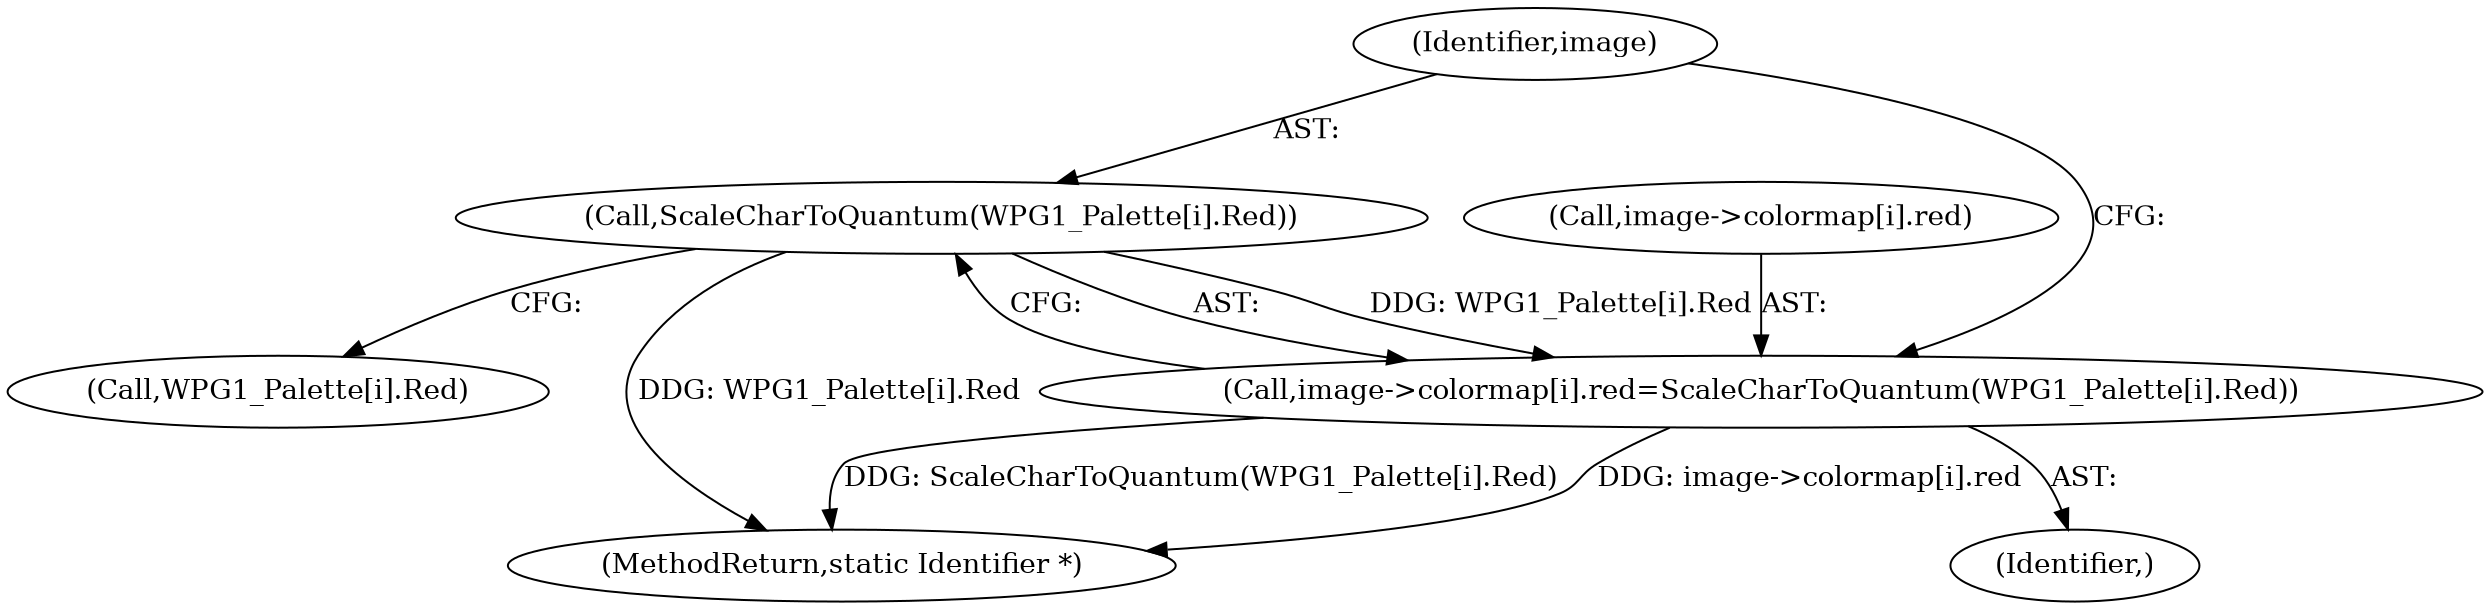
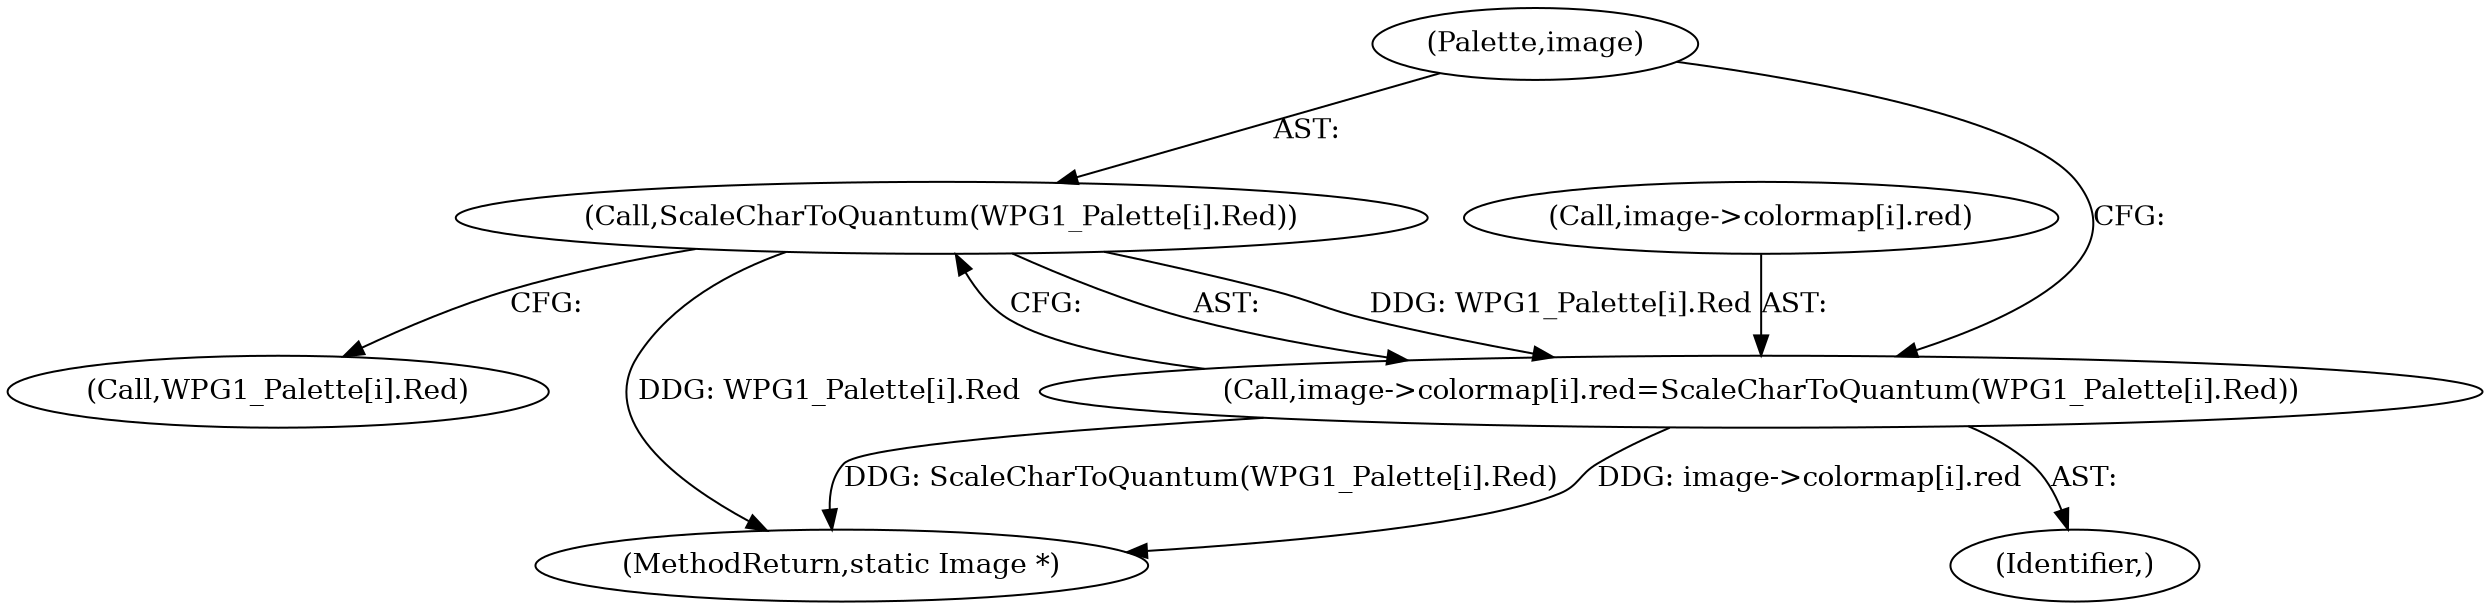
node "(Identifier,image)": label "(Identifier,image)" -> "(Palette,image)"
node "(MethodReturn,static Identifier *)": label "(MethodReturn,static Identifier *)" -> "(MethodReturn,static Image *)"
